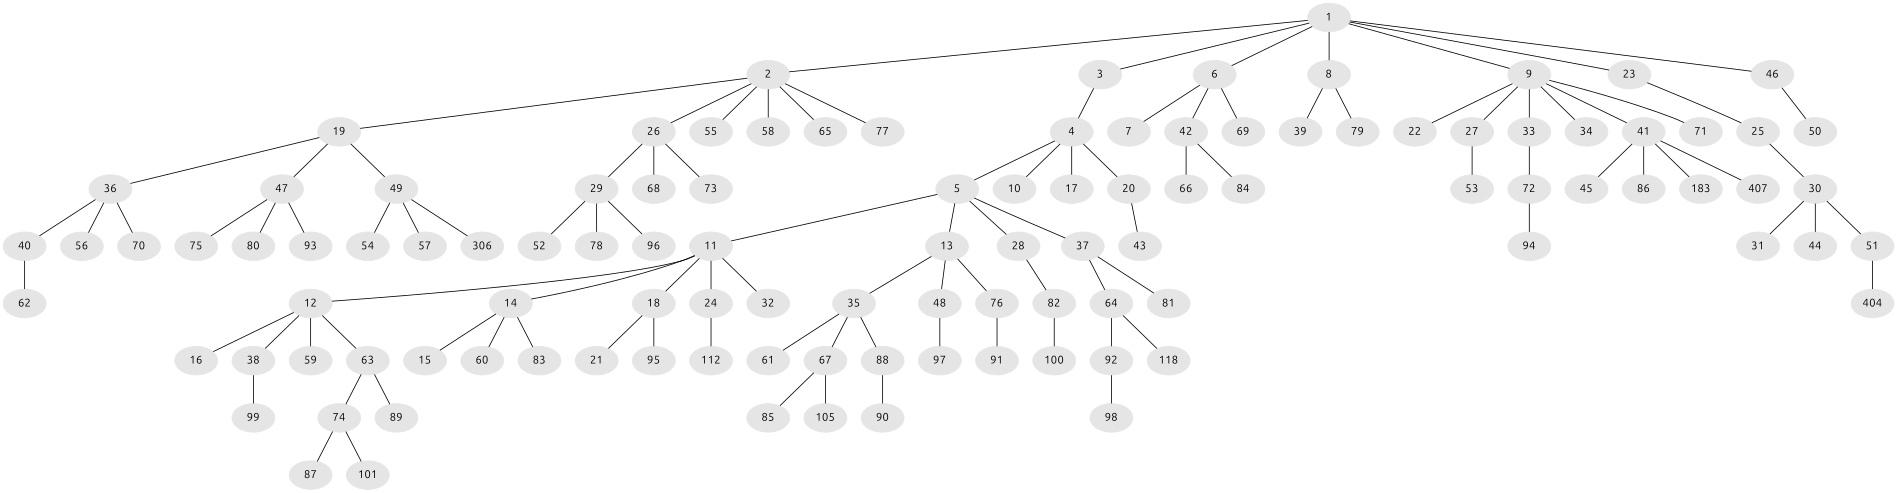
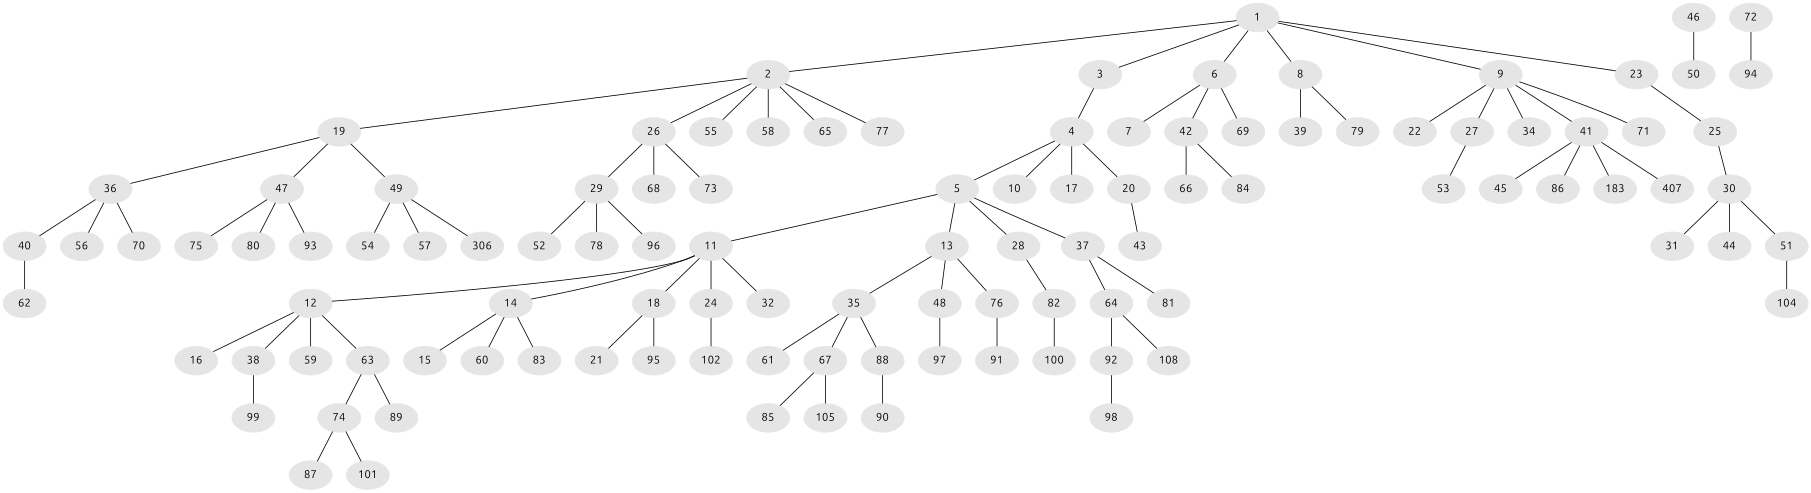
edge "1" -- "46": removed
node "33": removed
node "404": label "404" -> "104"
node "112": label "112" -> "102"
node "118": label "118" -> "108"
